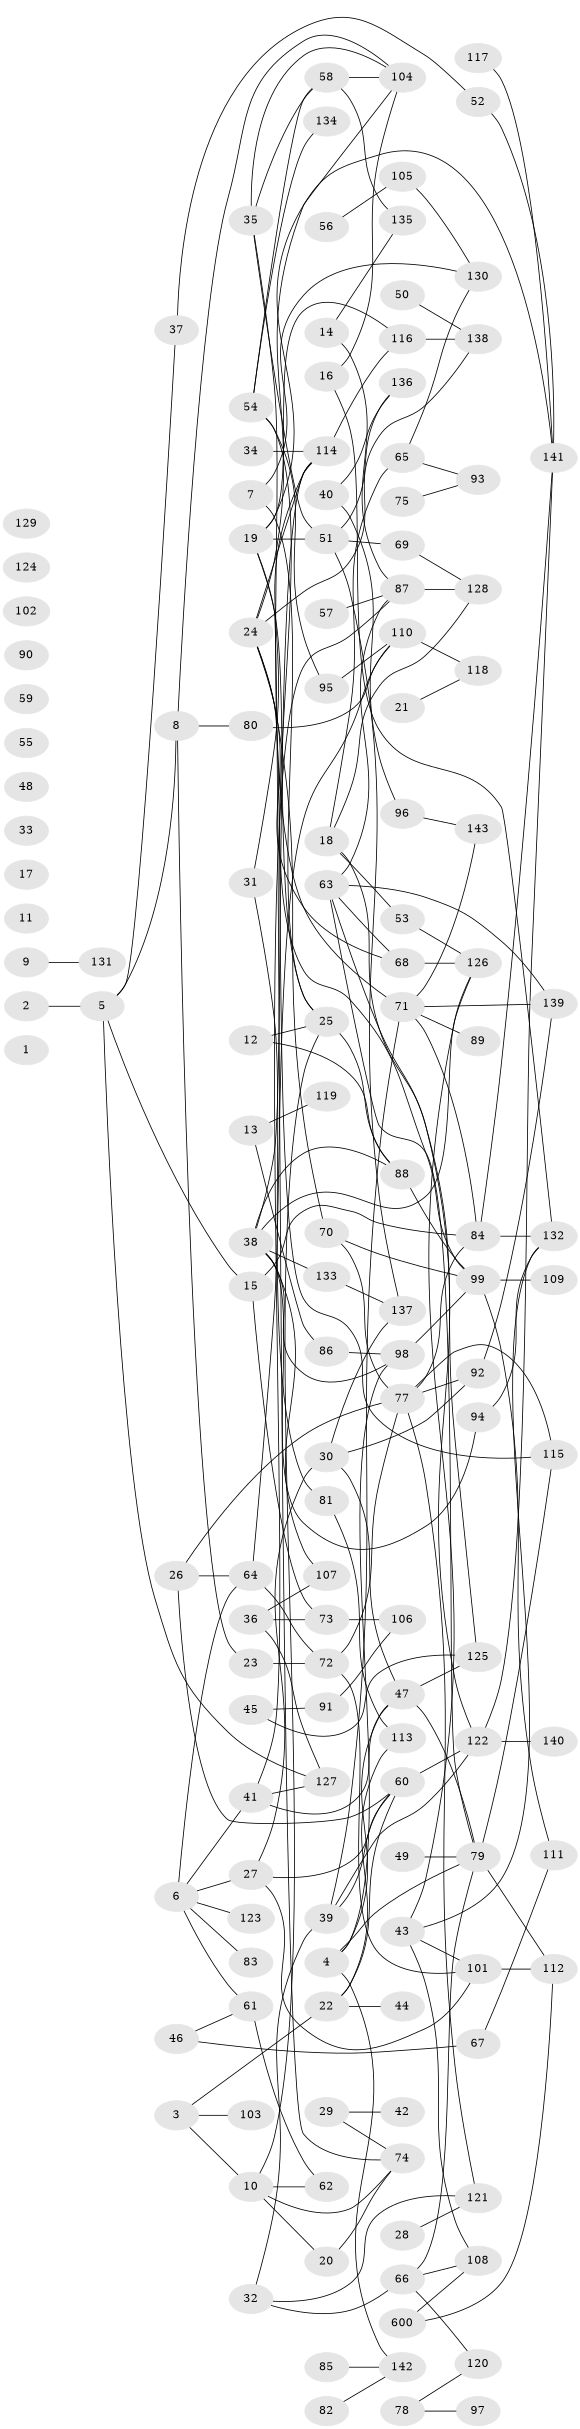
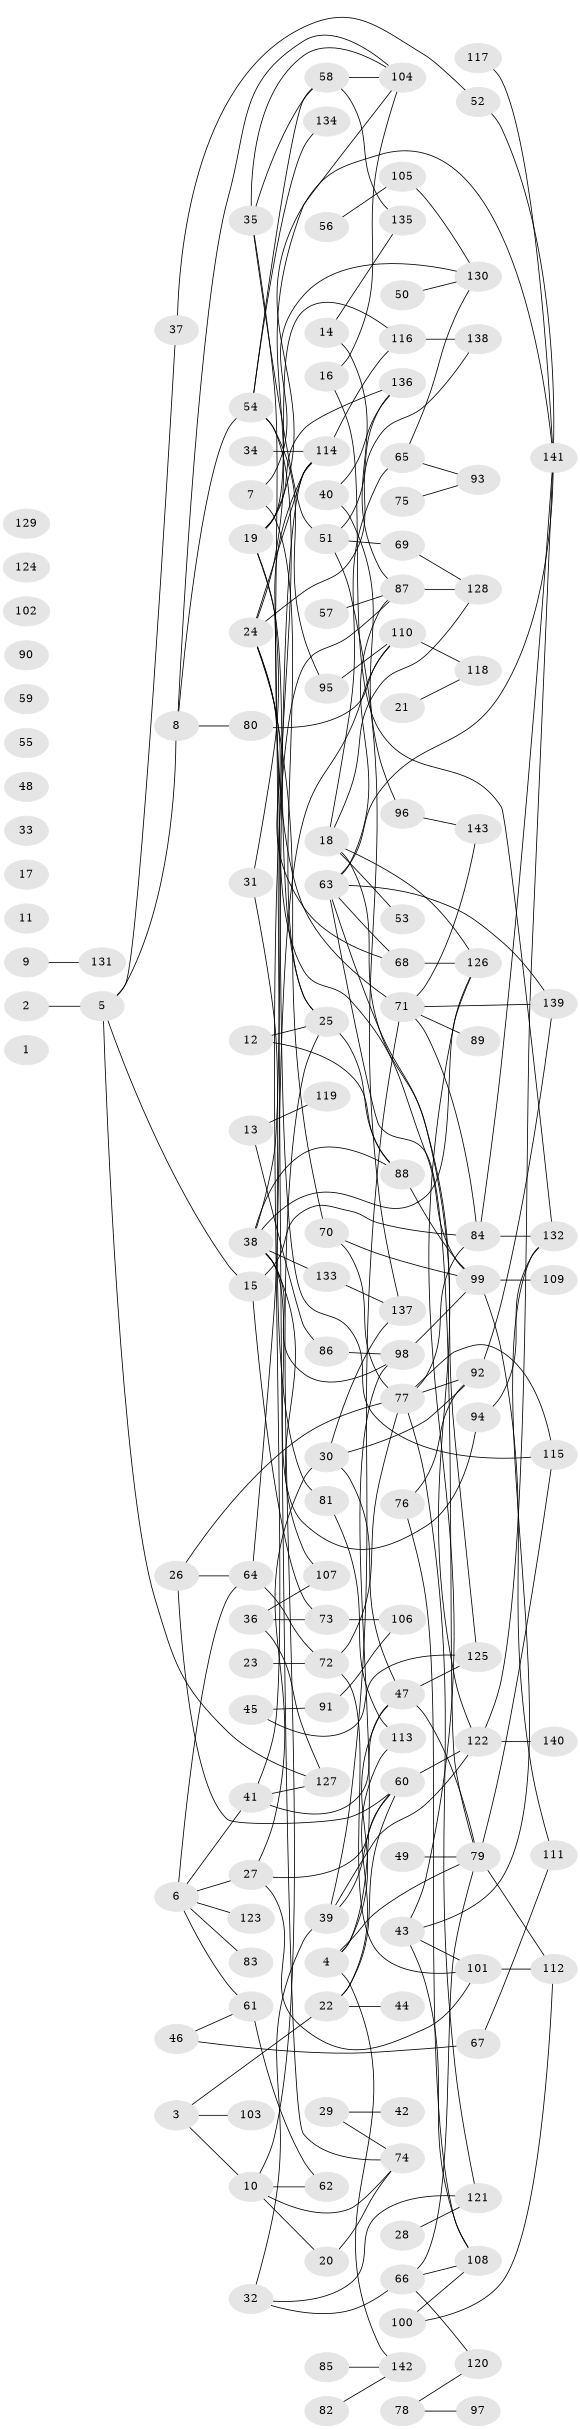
edge "50" -- "138": now "50" -- "130"
edge "19" -- "51": now "19" -- "136"
edge "141" -- "63": added
edge "53" -- "126": now "18" -- "126"
edge "8" -- "23": now "8" -- "54"
node "76": added
node "600": label "600" -> "100"
